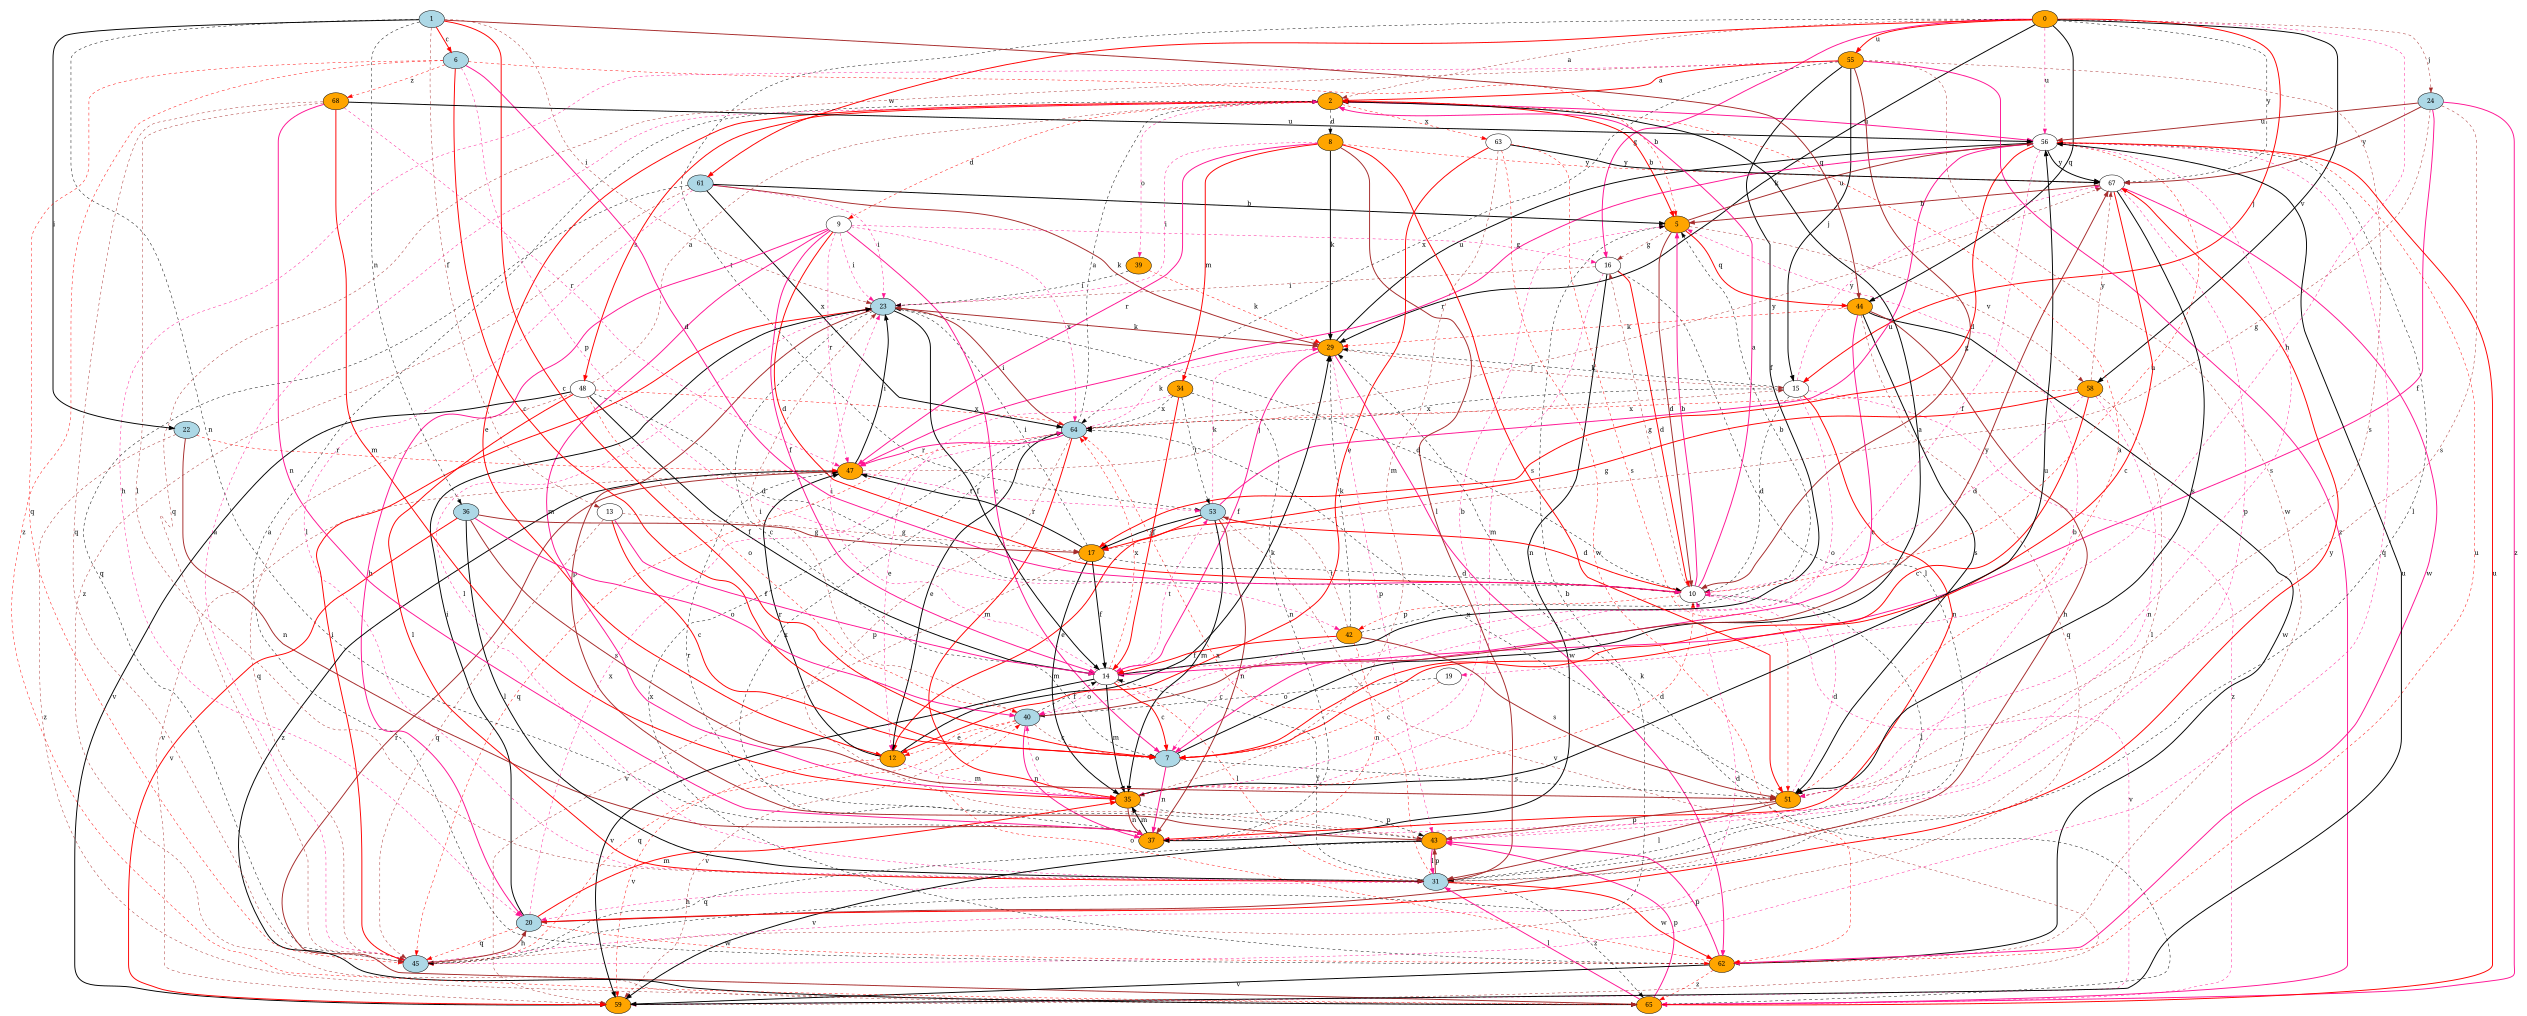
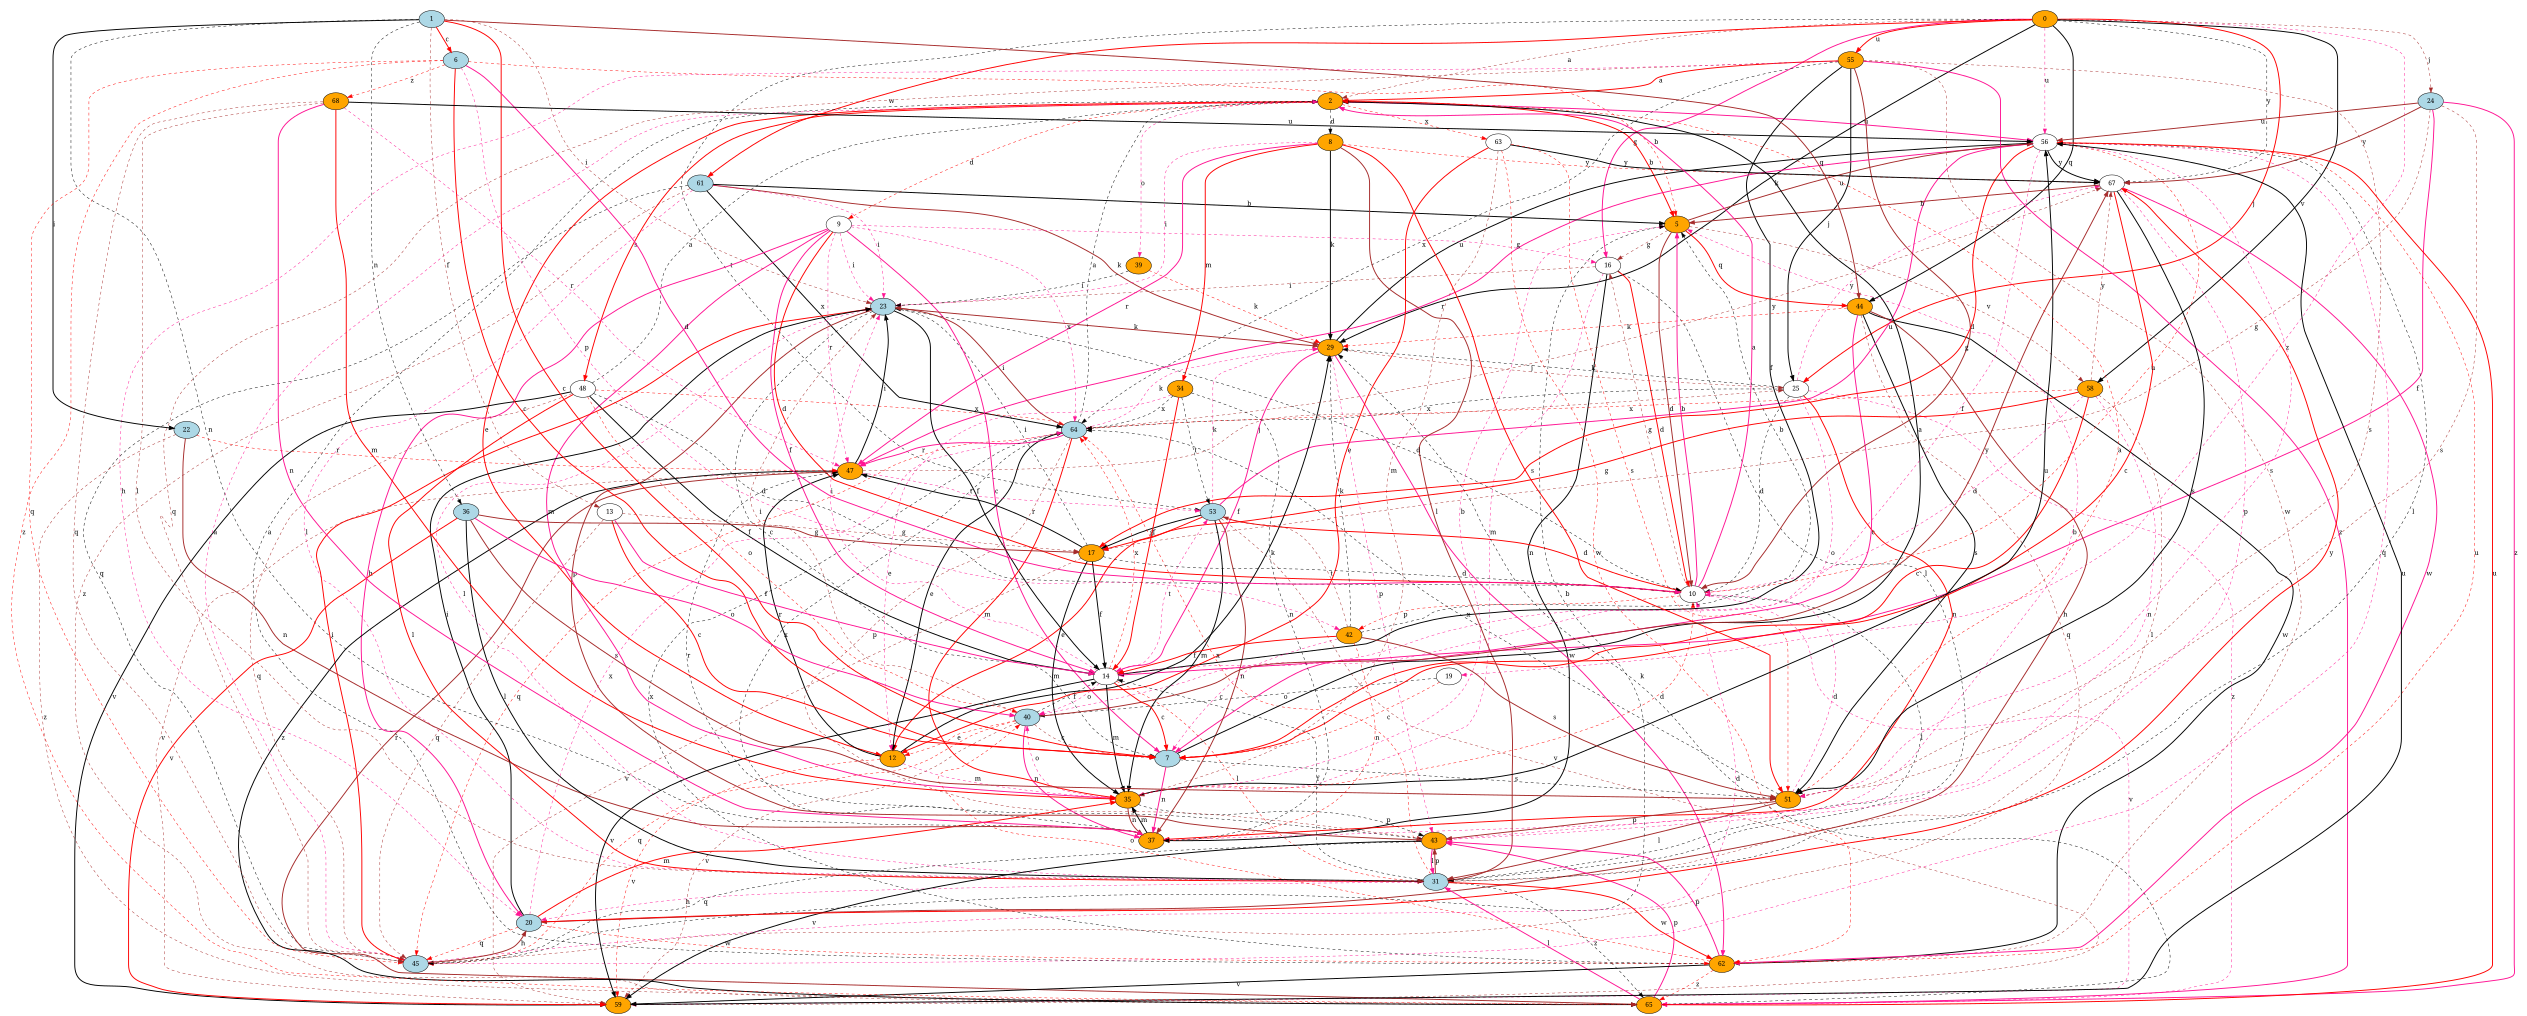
edge "48" -> "2": color brown -> black
edge "0" -> "19": label "h" -> "z"
node "15": label "15" -> "25"
